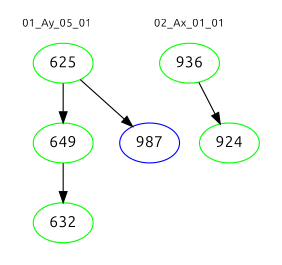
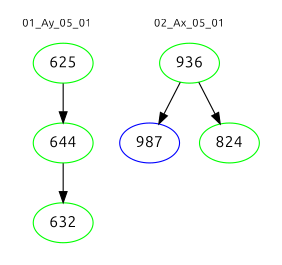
cluster "02_Ax_01_01": label "02_Ax_01_01" -> "02_Ax_05_01"
edge "625" -> "987": now "936" -> "987"
node "649": label "649" -> "644"
node "924": label "924" -> "824"
